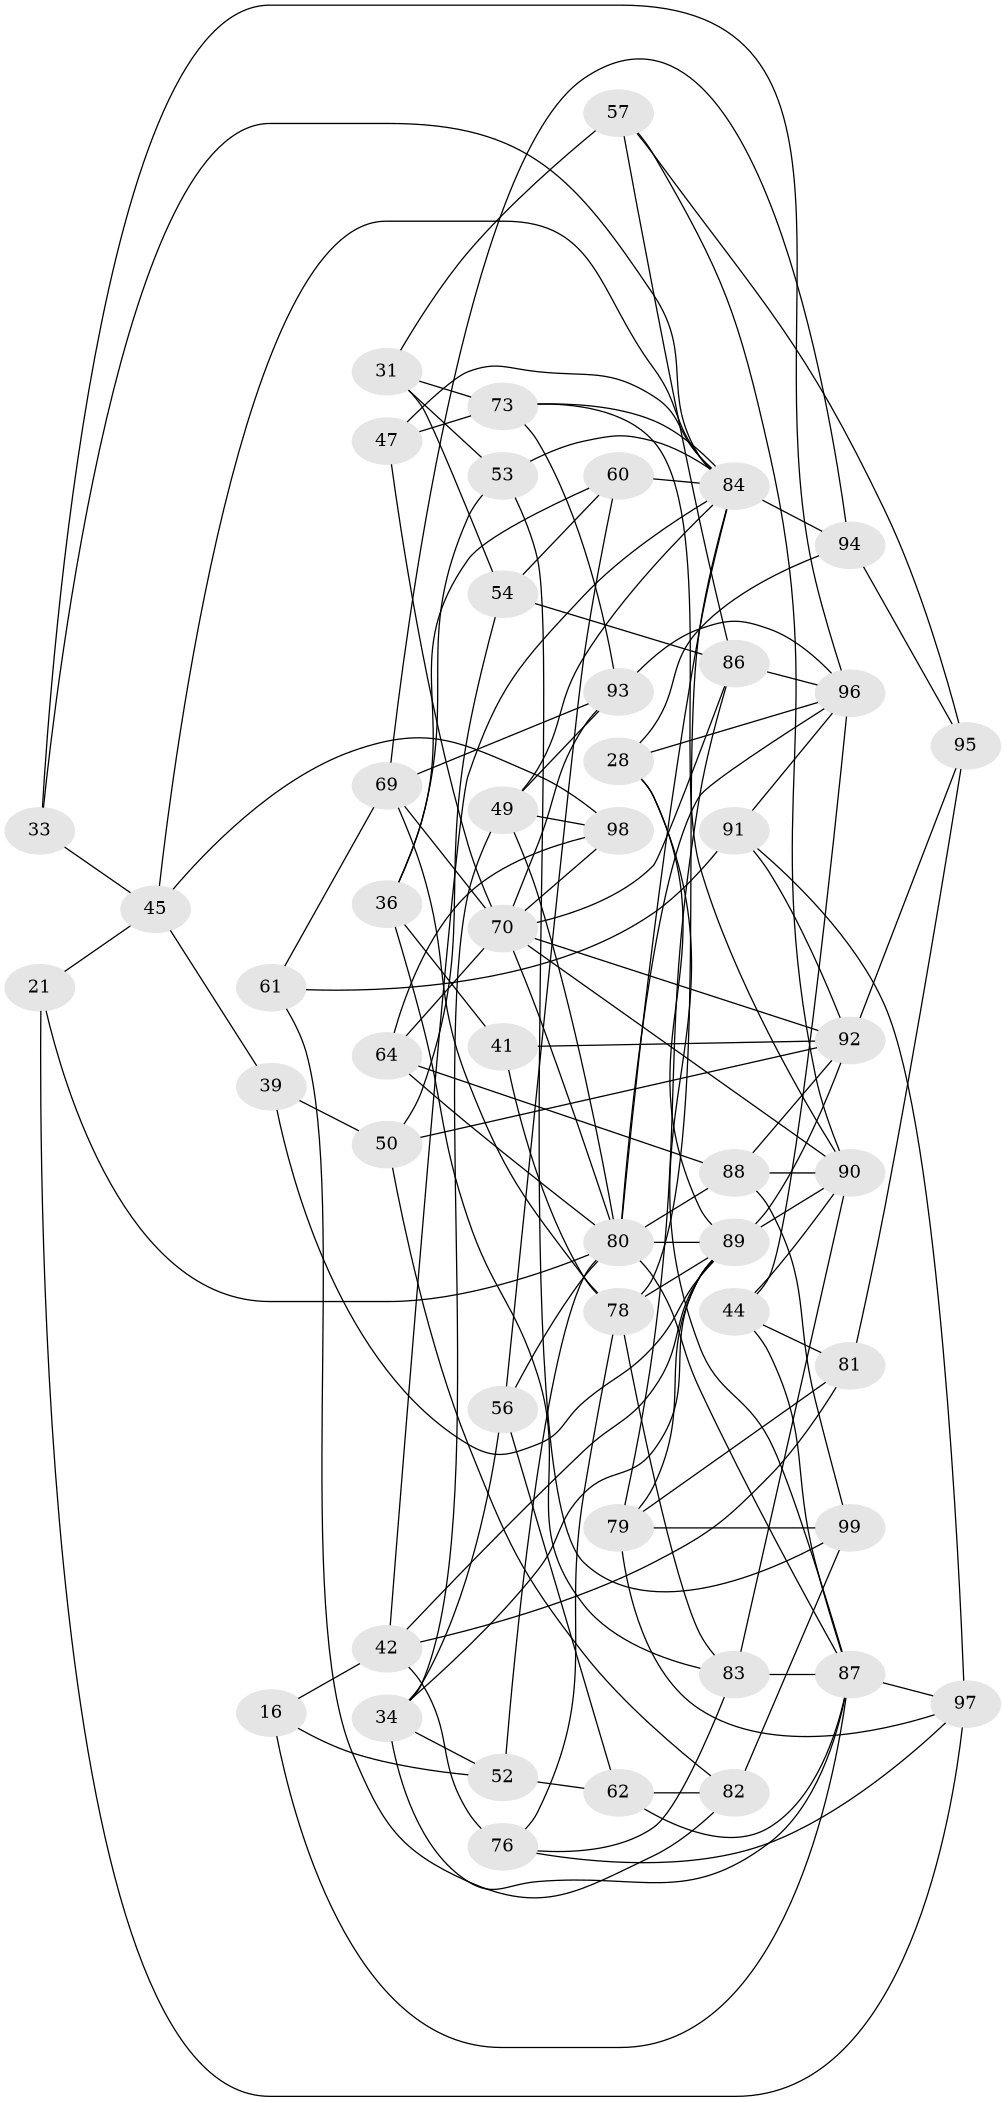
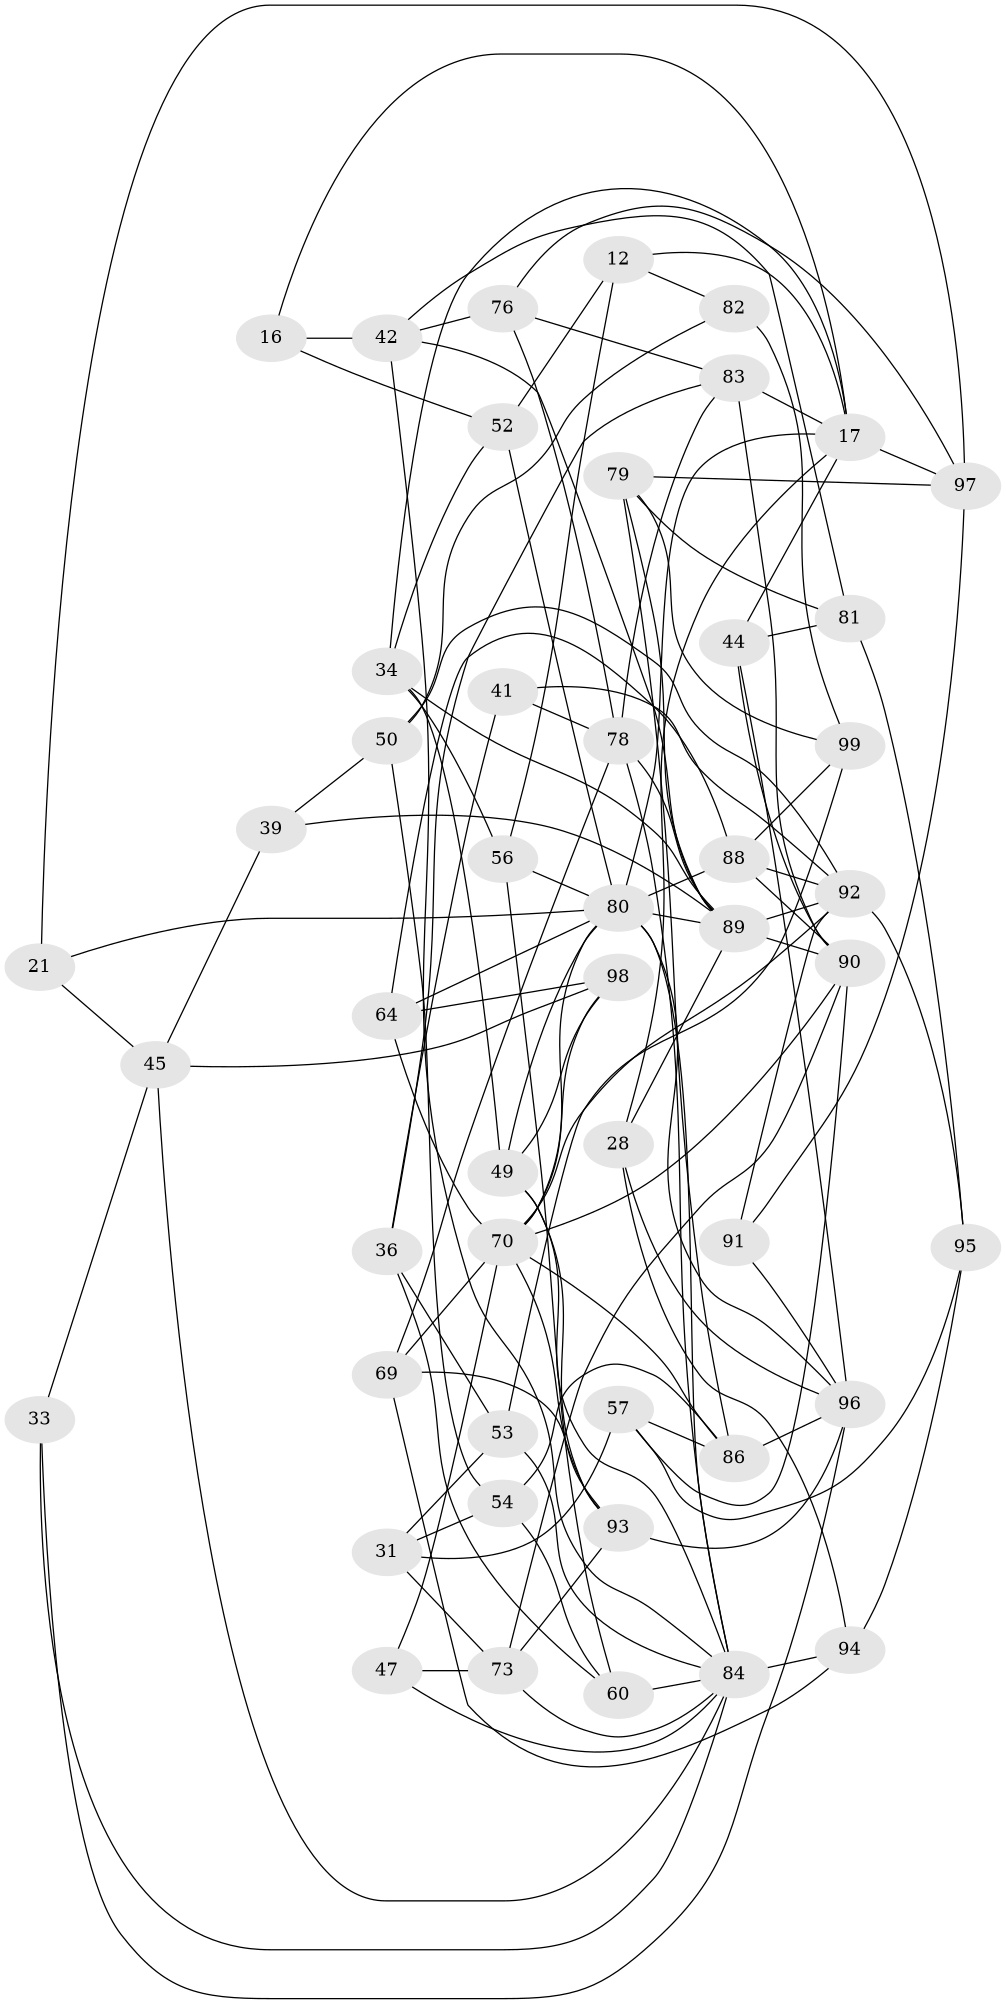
node "61": removed
node "87": label "87" -> "17"
node "62": label "62" -> "12"
